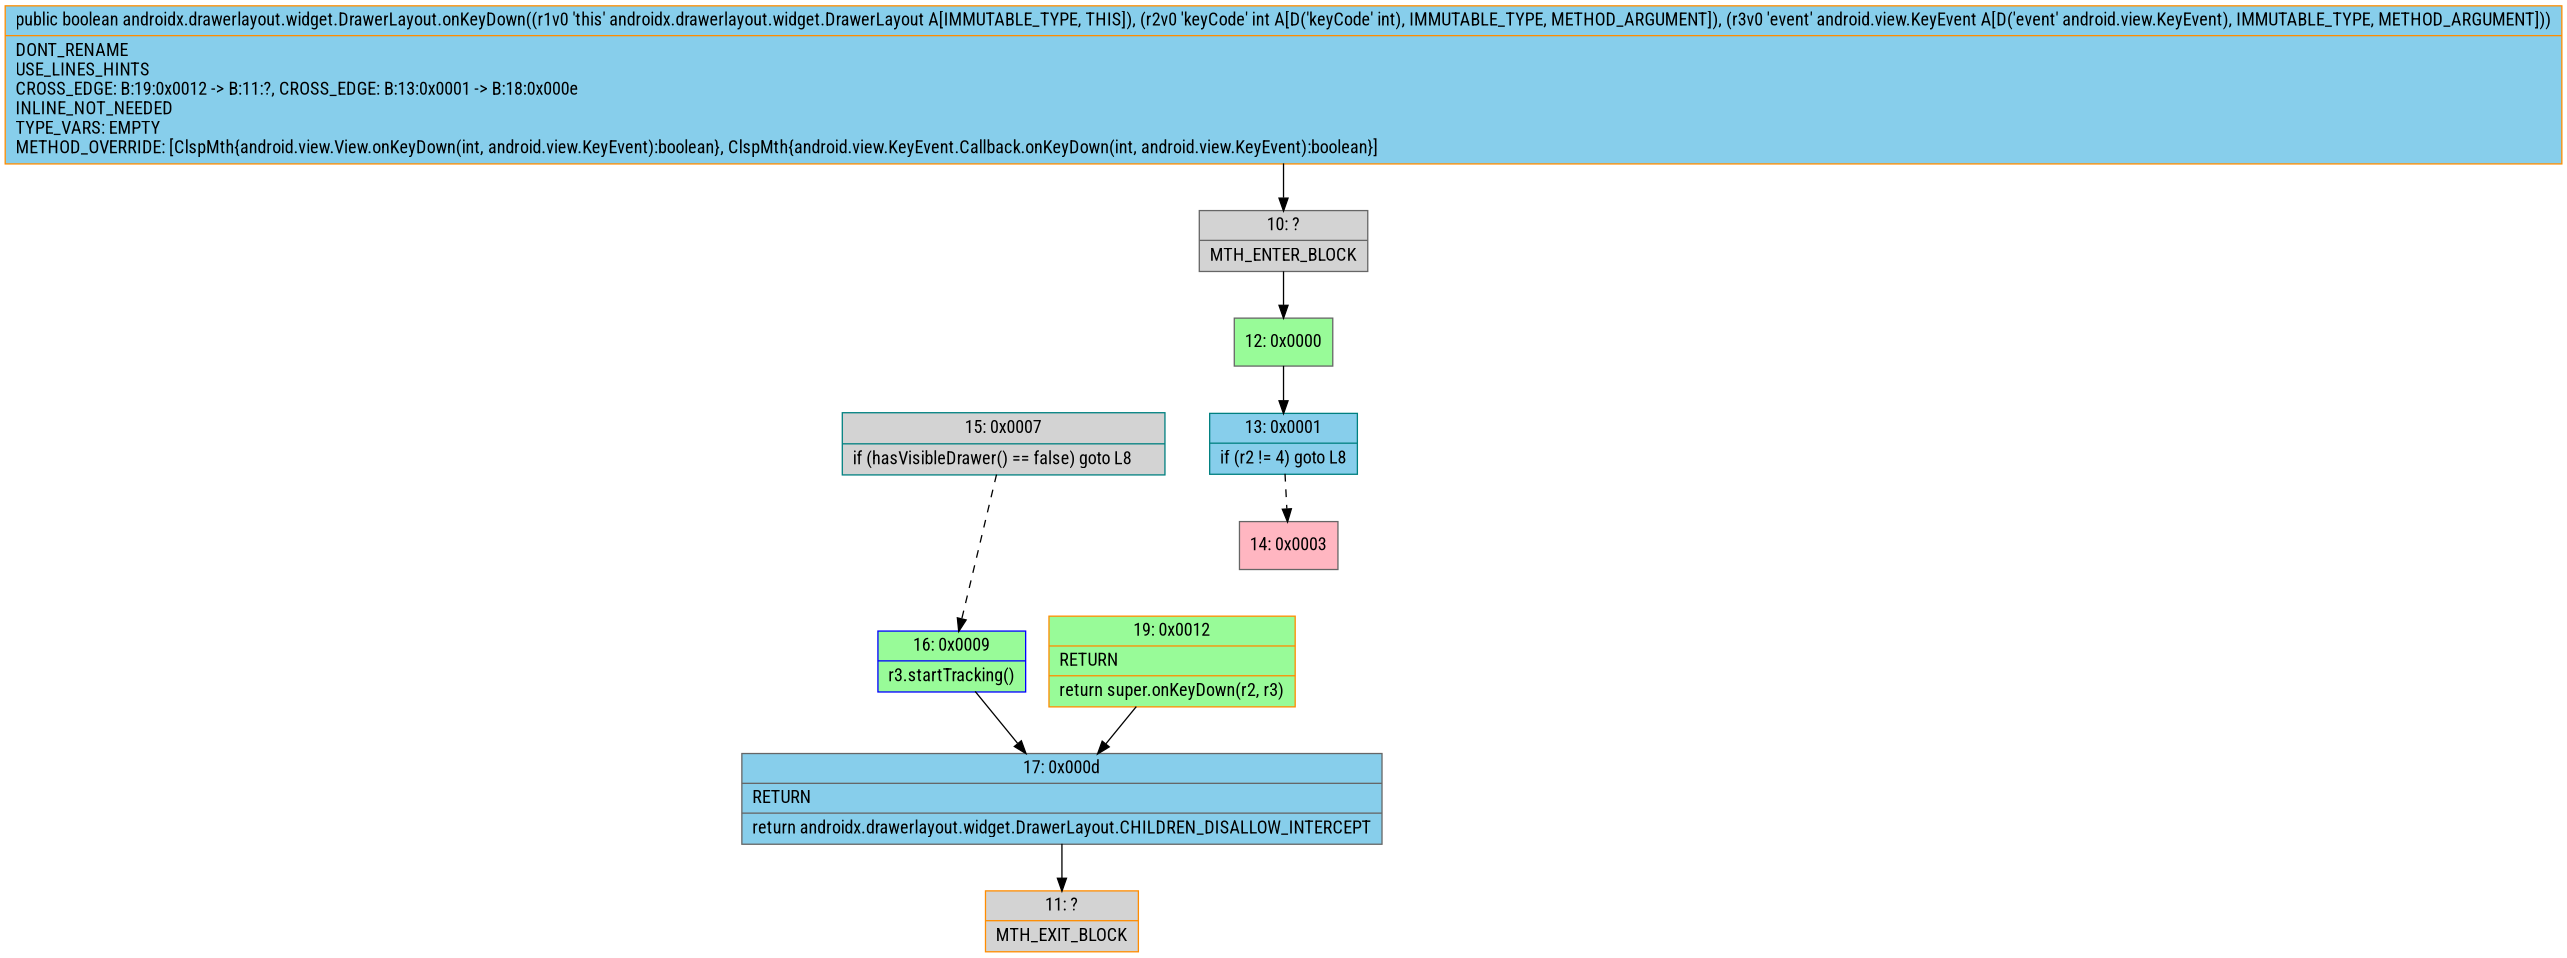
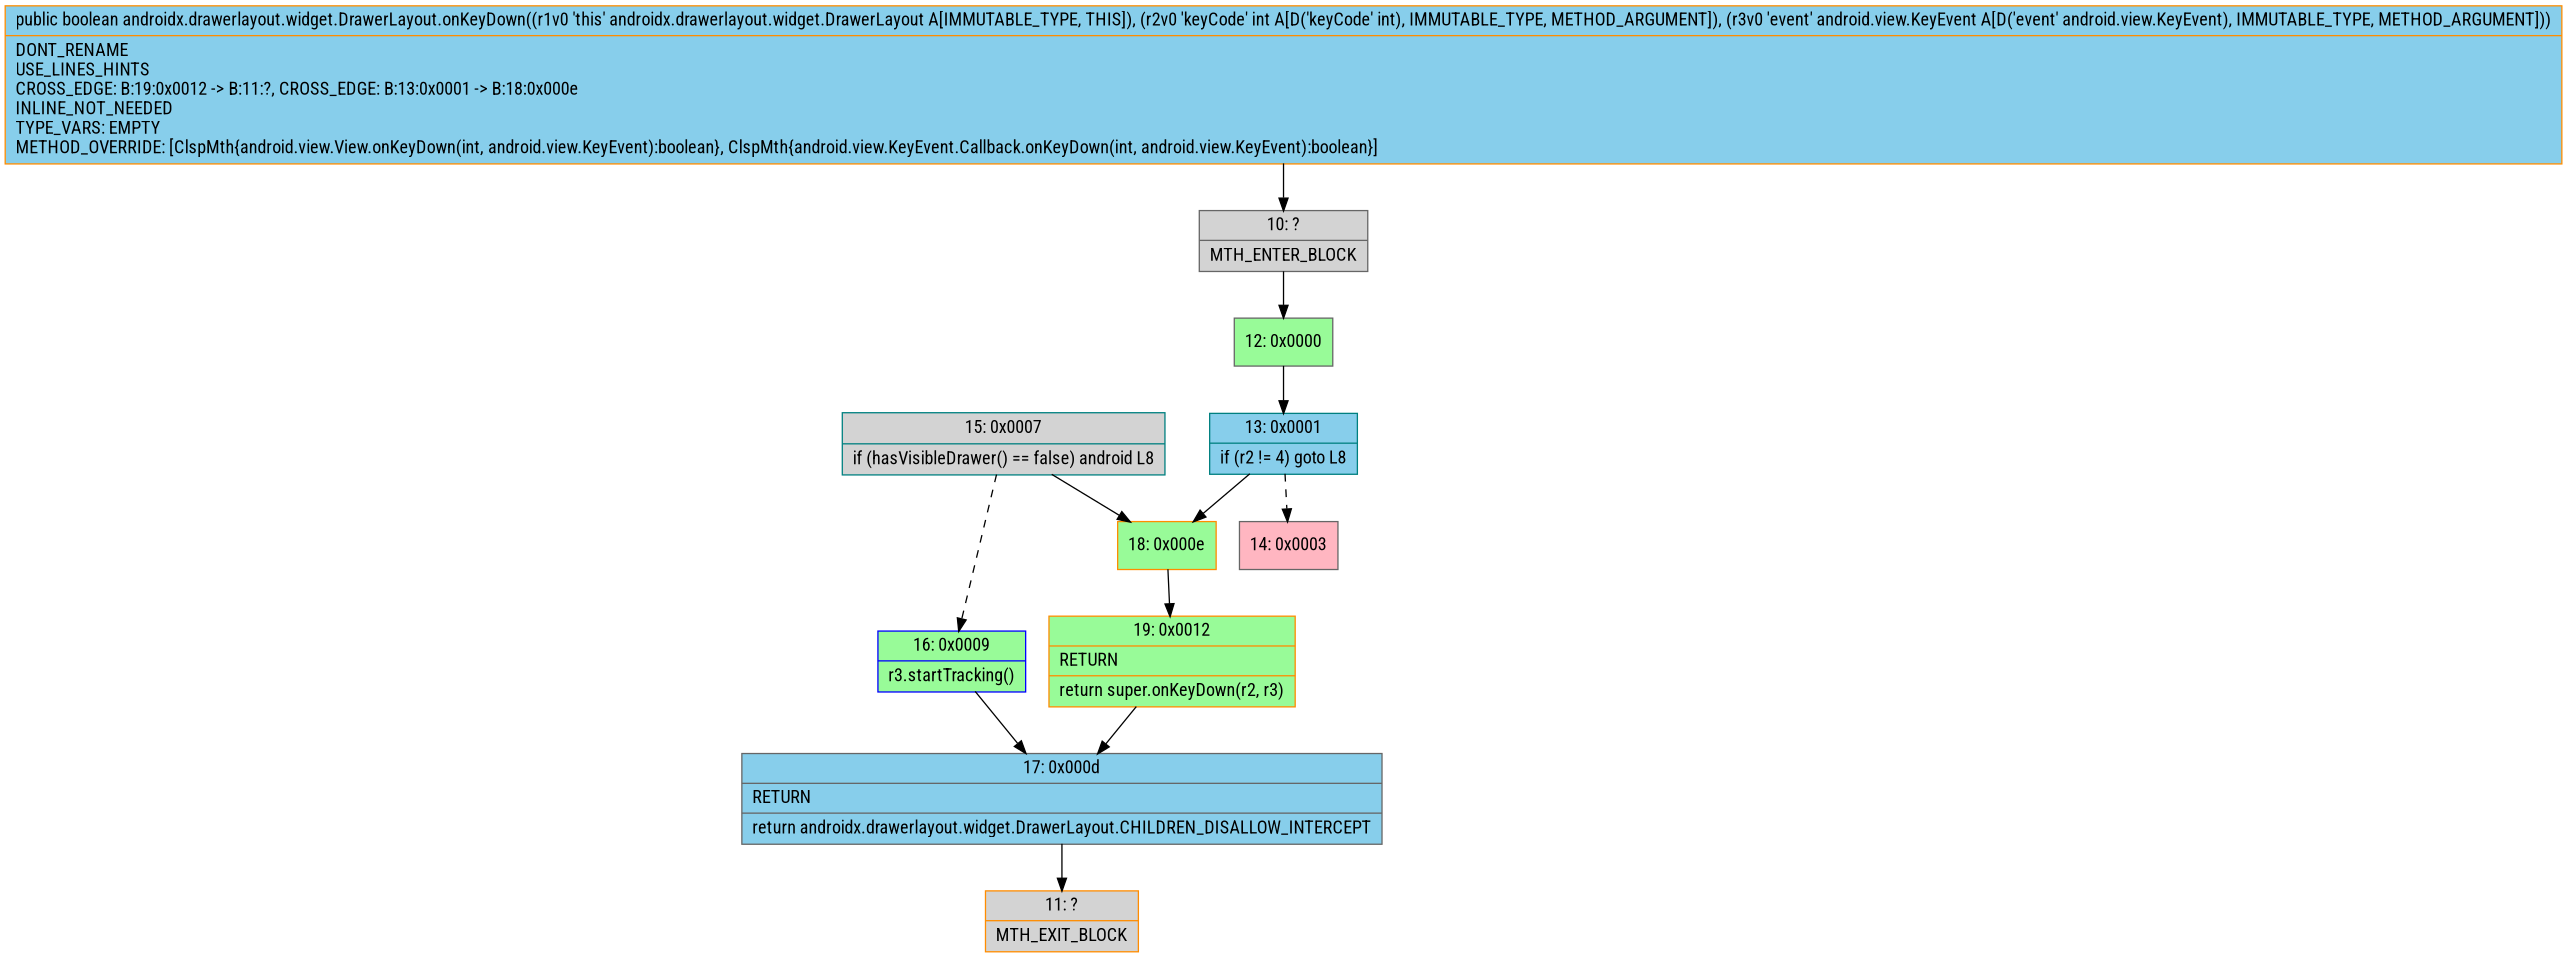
node "15: 0x0007": text "if (hasVisibleDrawer() == false) goto L8" -> "if (hasVisibleDrawer() == false) android L8"
node "18: 0x000e": added
